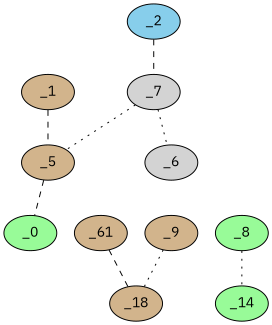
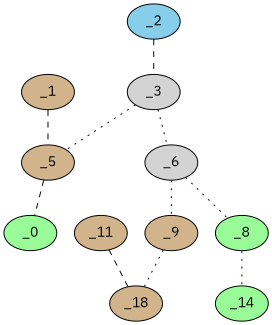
node "_7": label "_7" -> "_3"
edge "_6" -- "_9": added
edge "_6" -- "_8": added
node "_61": label "_61" -> "_11"
